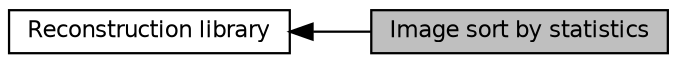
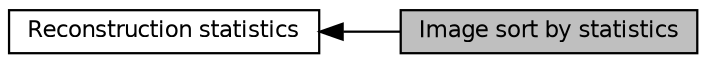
node "Reconstruction library": label "Reconstruction library" -> "Reconstruction statistics"
